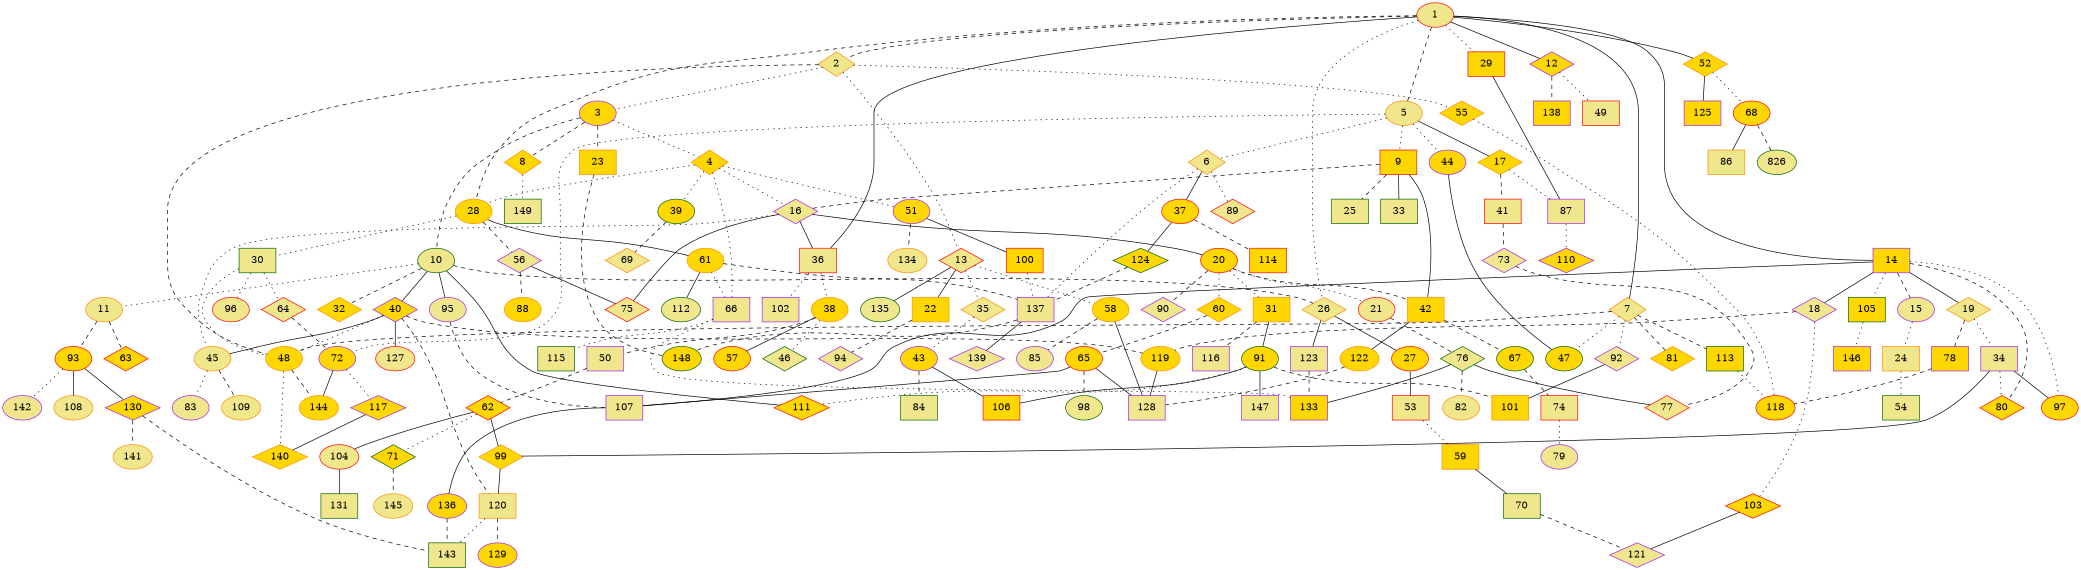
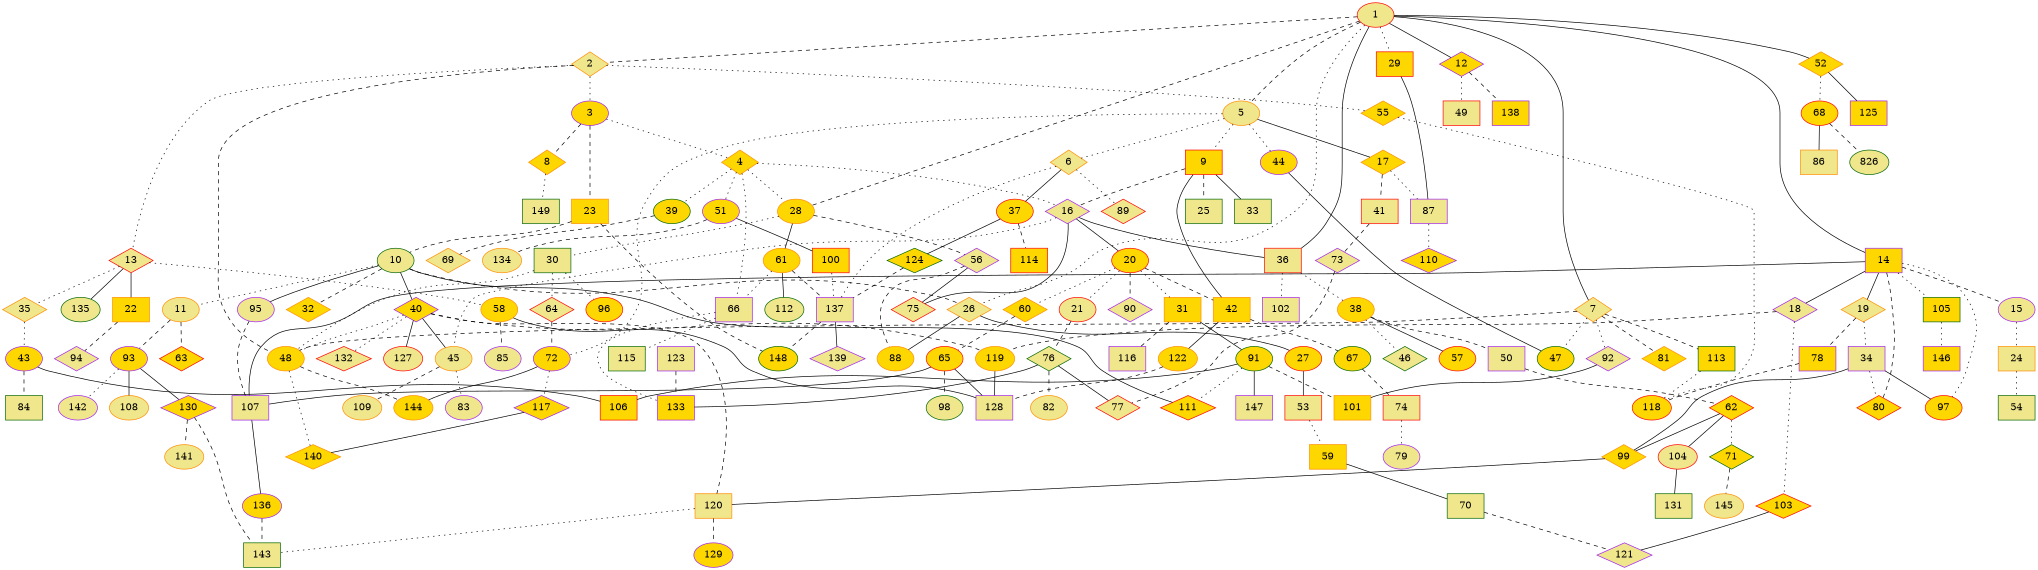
edge "3" -- "10": now "23" -- "10"
node "96": fillcolor khaki -> gold
edge "26" -- "123": now "26" -- "88"
node "93": color red -> purple
node "132": added
